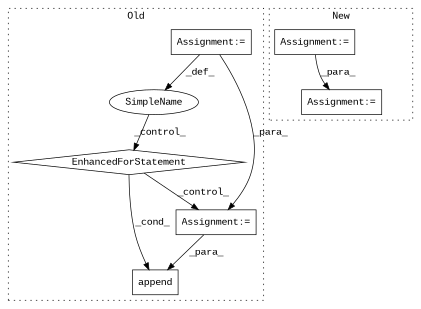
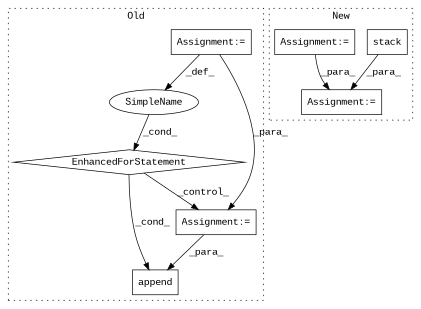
node "stack": added
edge "SimpleName" -> "EnhancedForStatement": label "_control_" -> "_cond_"
